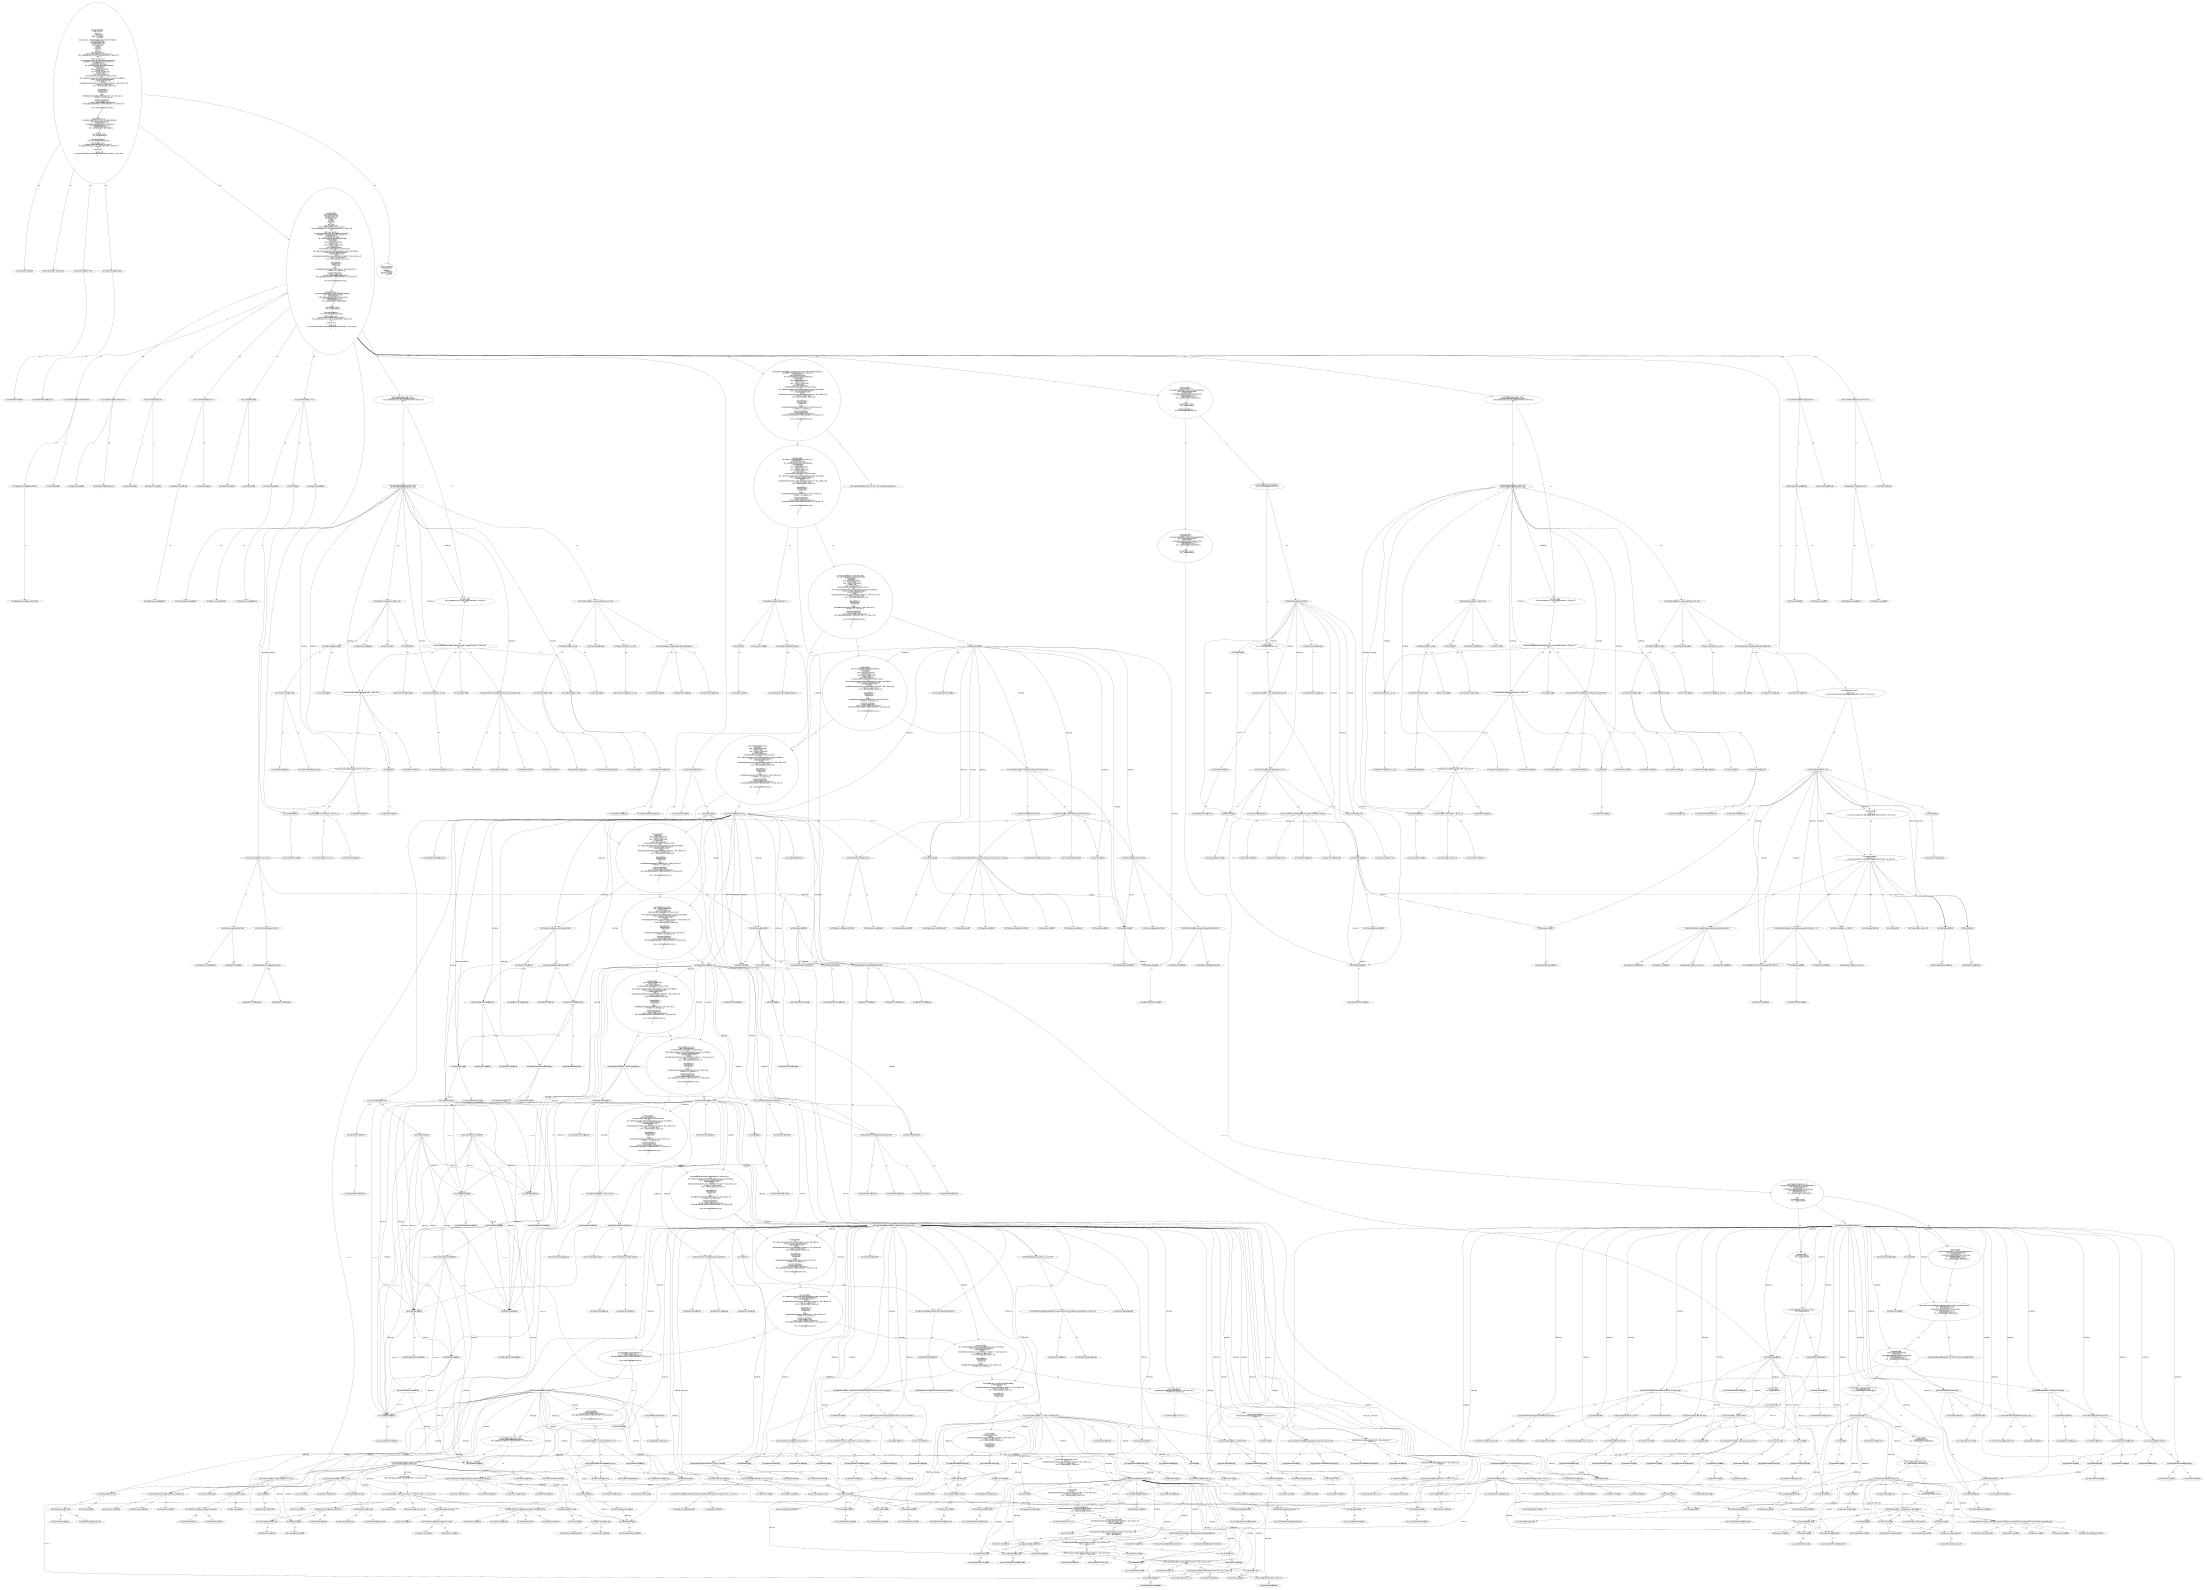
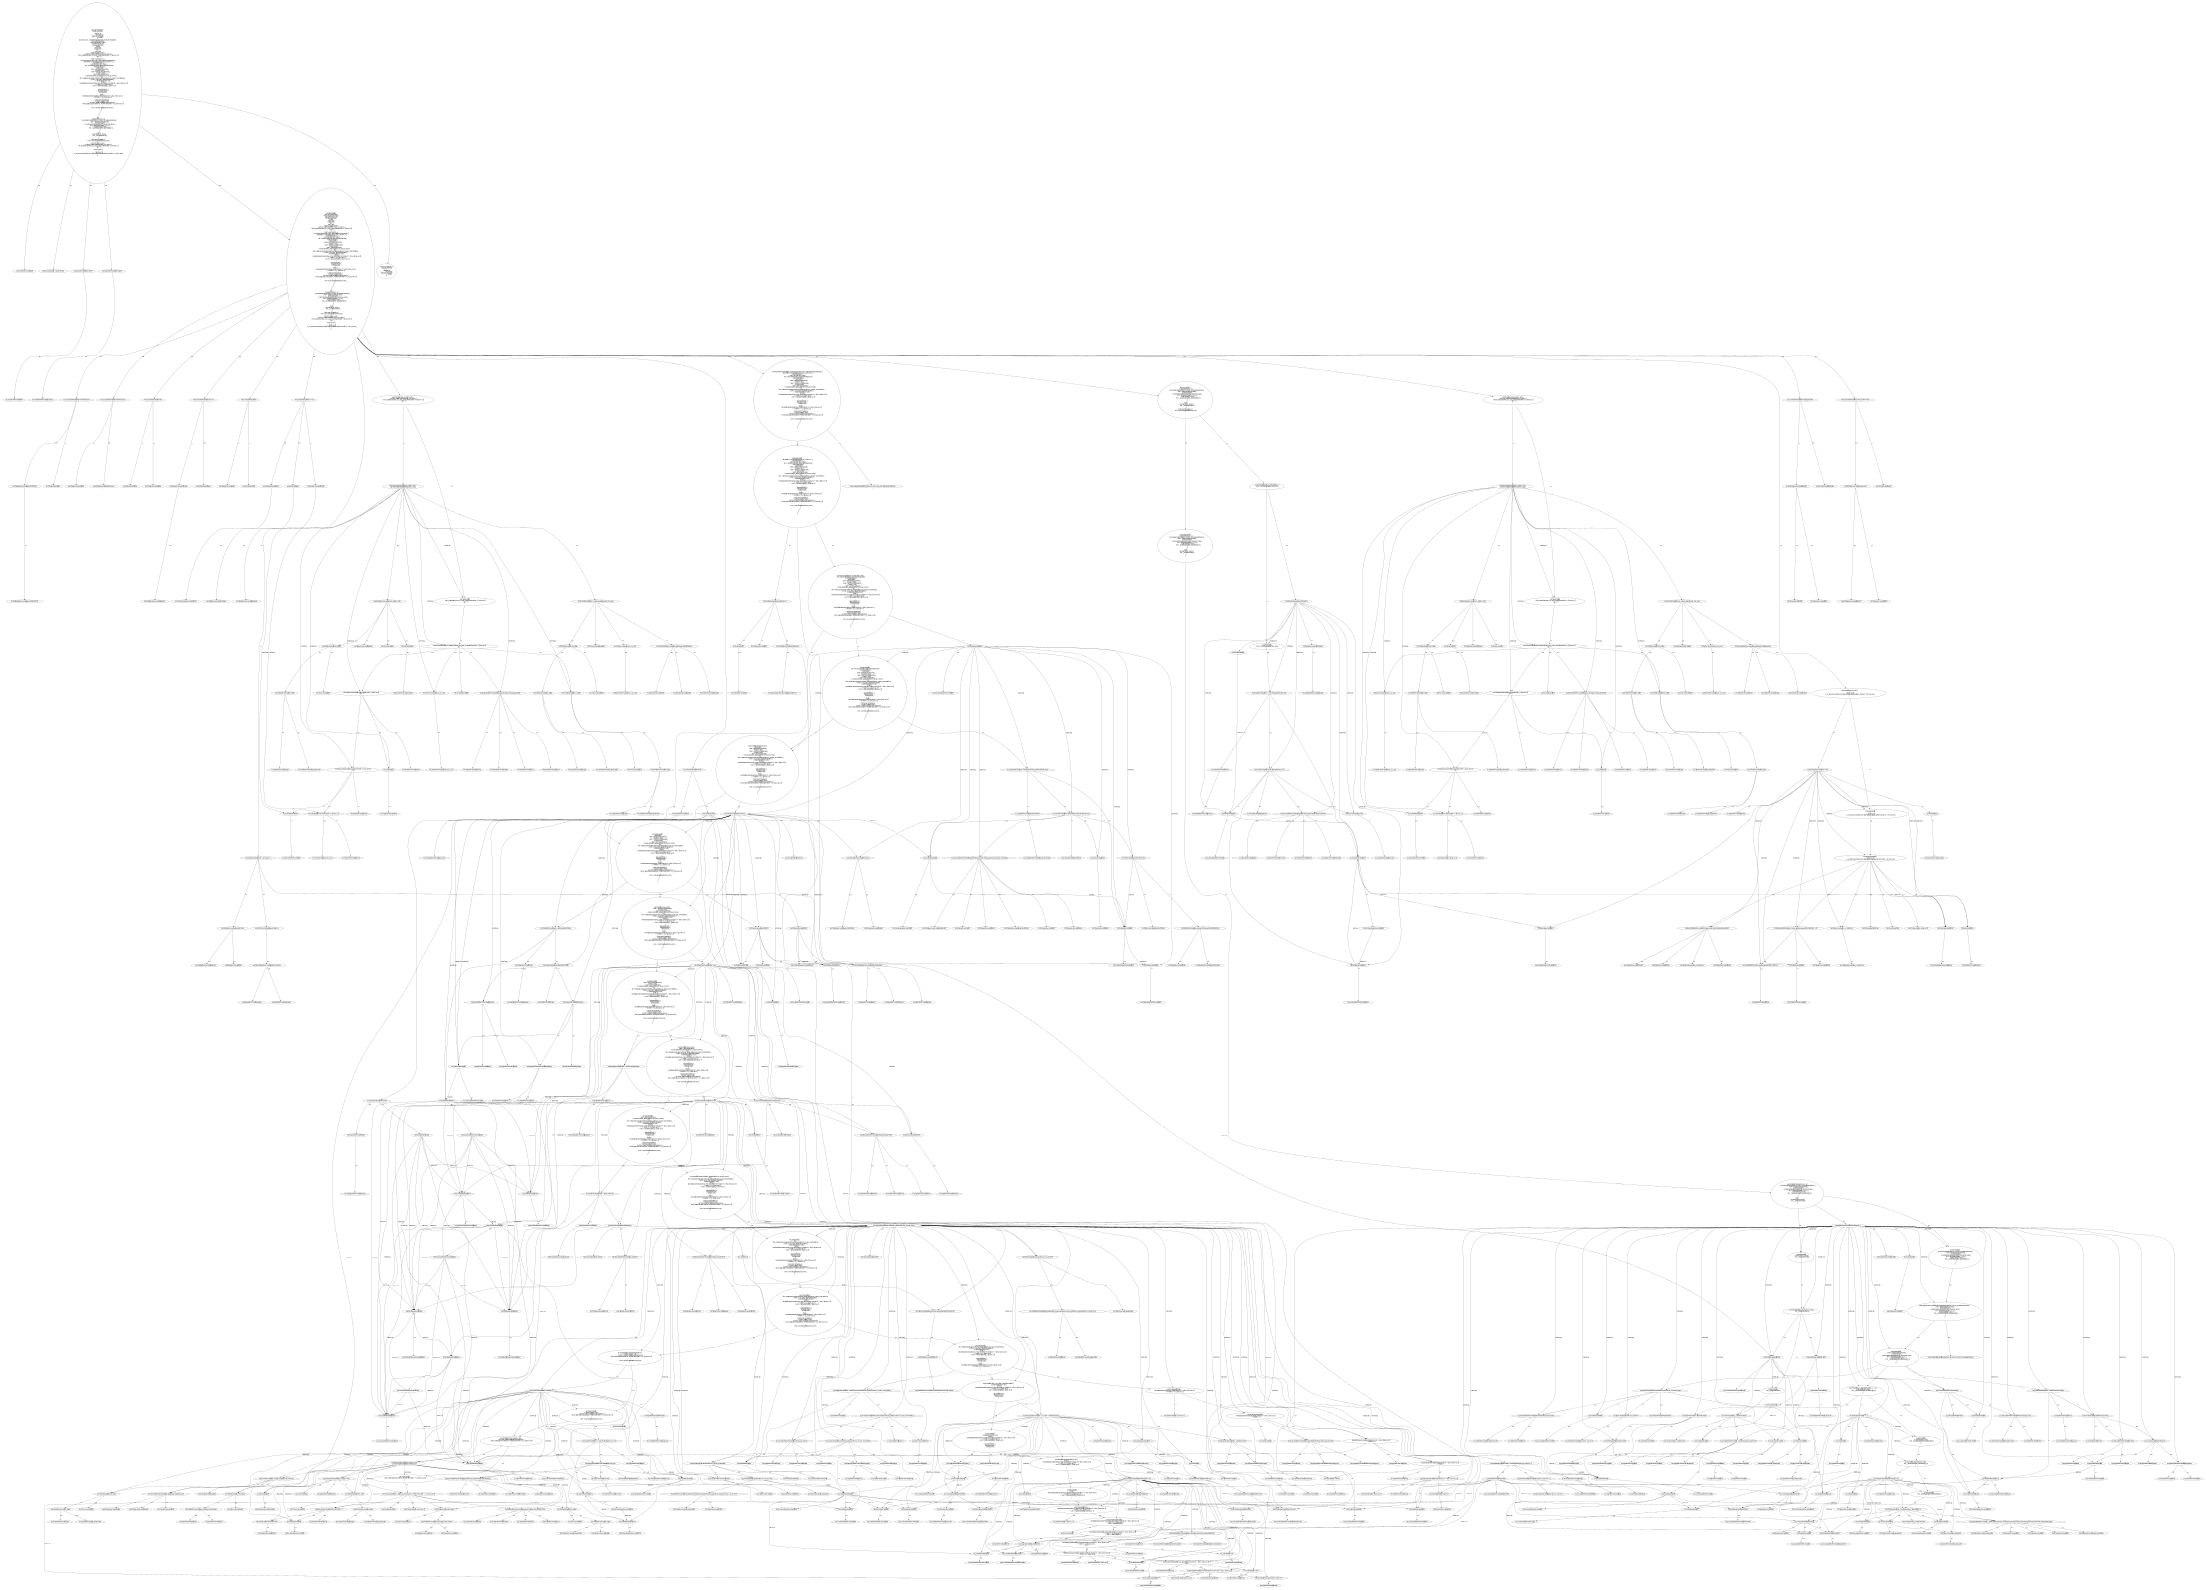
edge "511:CtVariableReadImpl@revisit" -> "512:CtVariableReadImpl@f2": removed, label "Control Dep"
edge "451:CtVariableWriteImpl@dataFolders" -> "472:CtArrayReadImpl@dataFolders[dim]": added, label "Define-Use"
